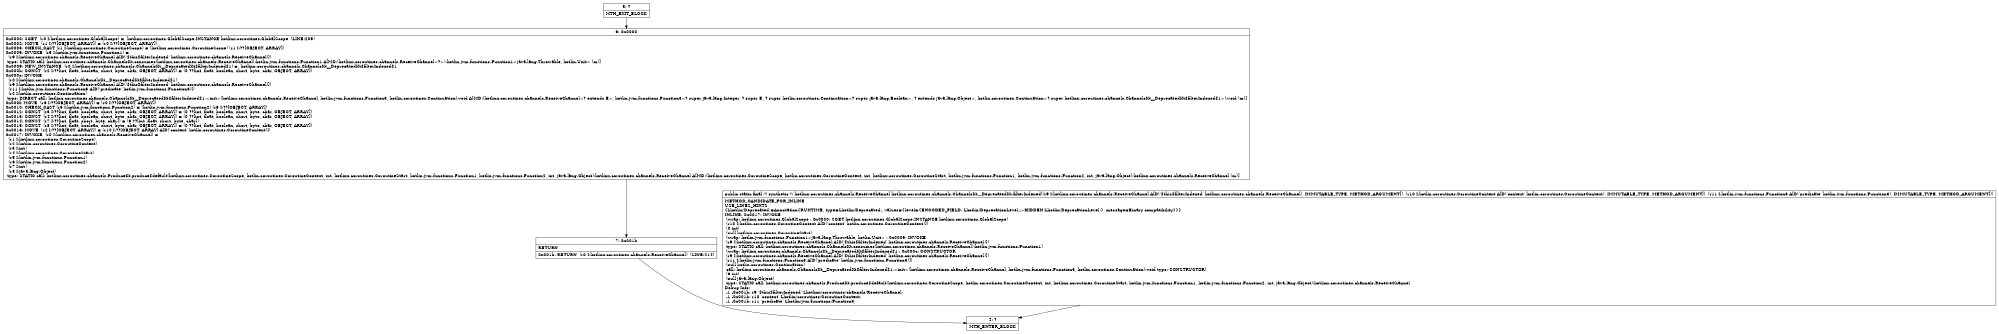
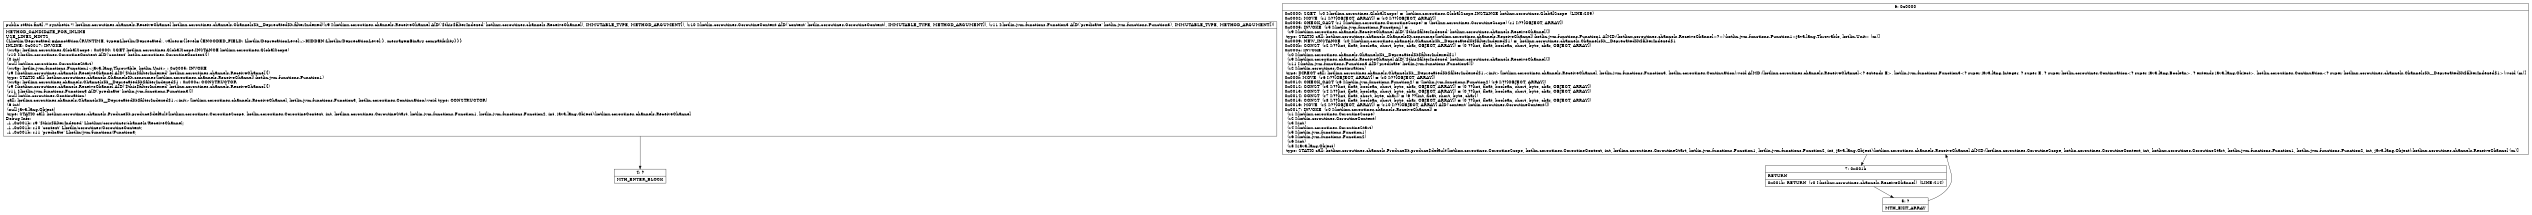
node "5: ?": text "MTH_EXIT_BLOCK" -> "MTH_EXIT_ARRAY"
node "6: 0x0000": text "(r7 I:int)" -> "(r6 I:int)"
edge "7: 0x001b" -> "4: ?": now "7: 0x001b" -> "5: ?"
